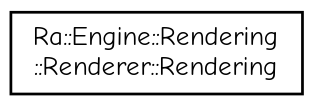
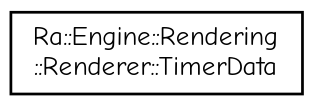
node "Ra::Engine::Rendering ::Renderer::Rendering": label "Ra::Engine::Rendering ::Renderer::Rendering" -> "Ra::Engine::Rendering ::Renderer::TimerData"
